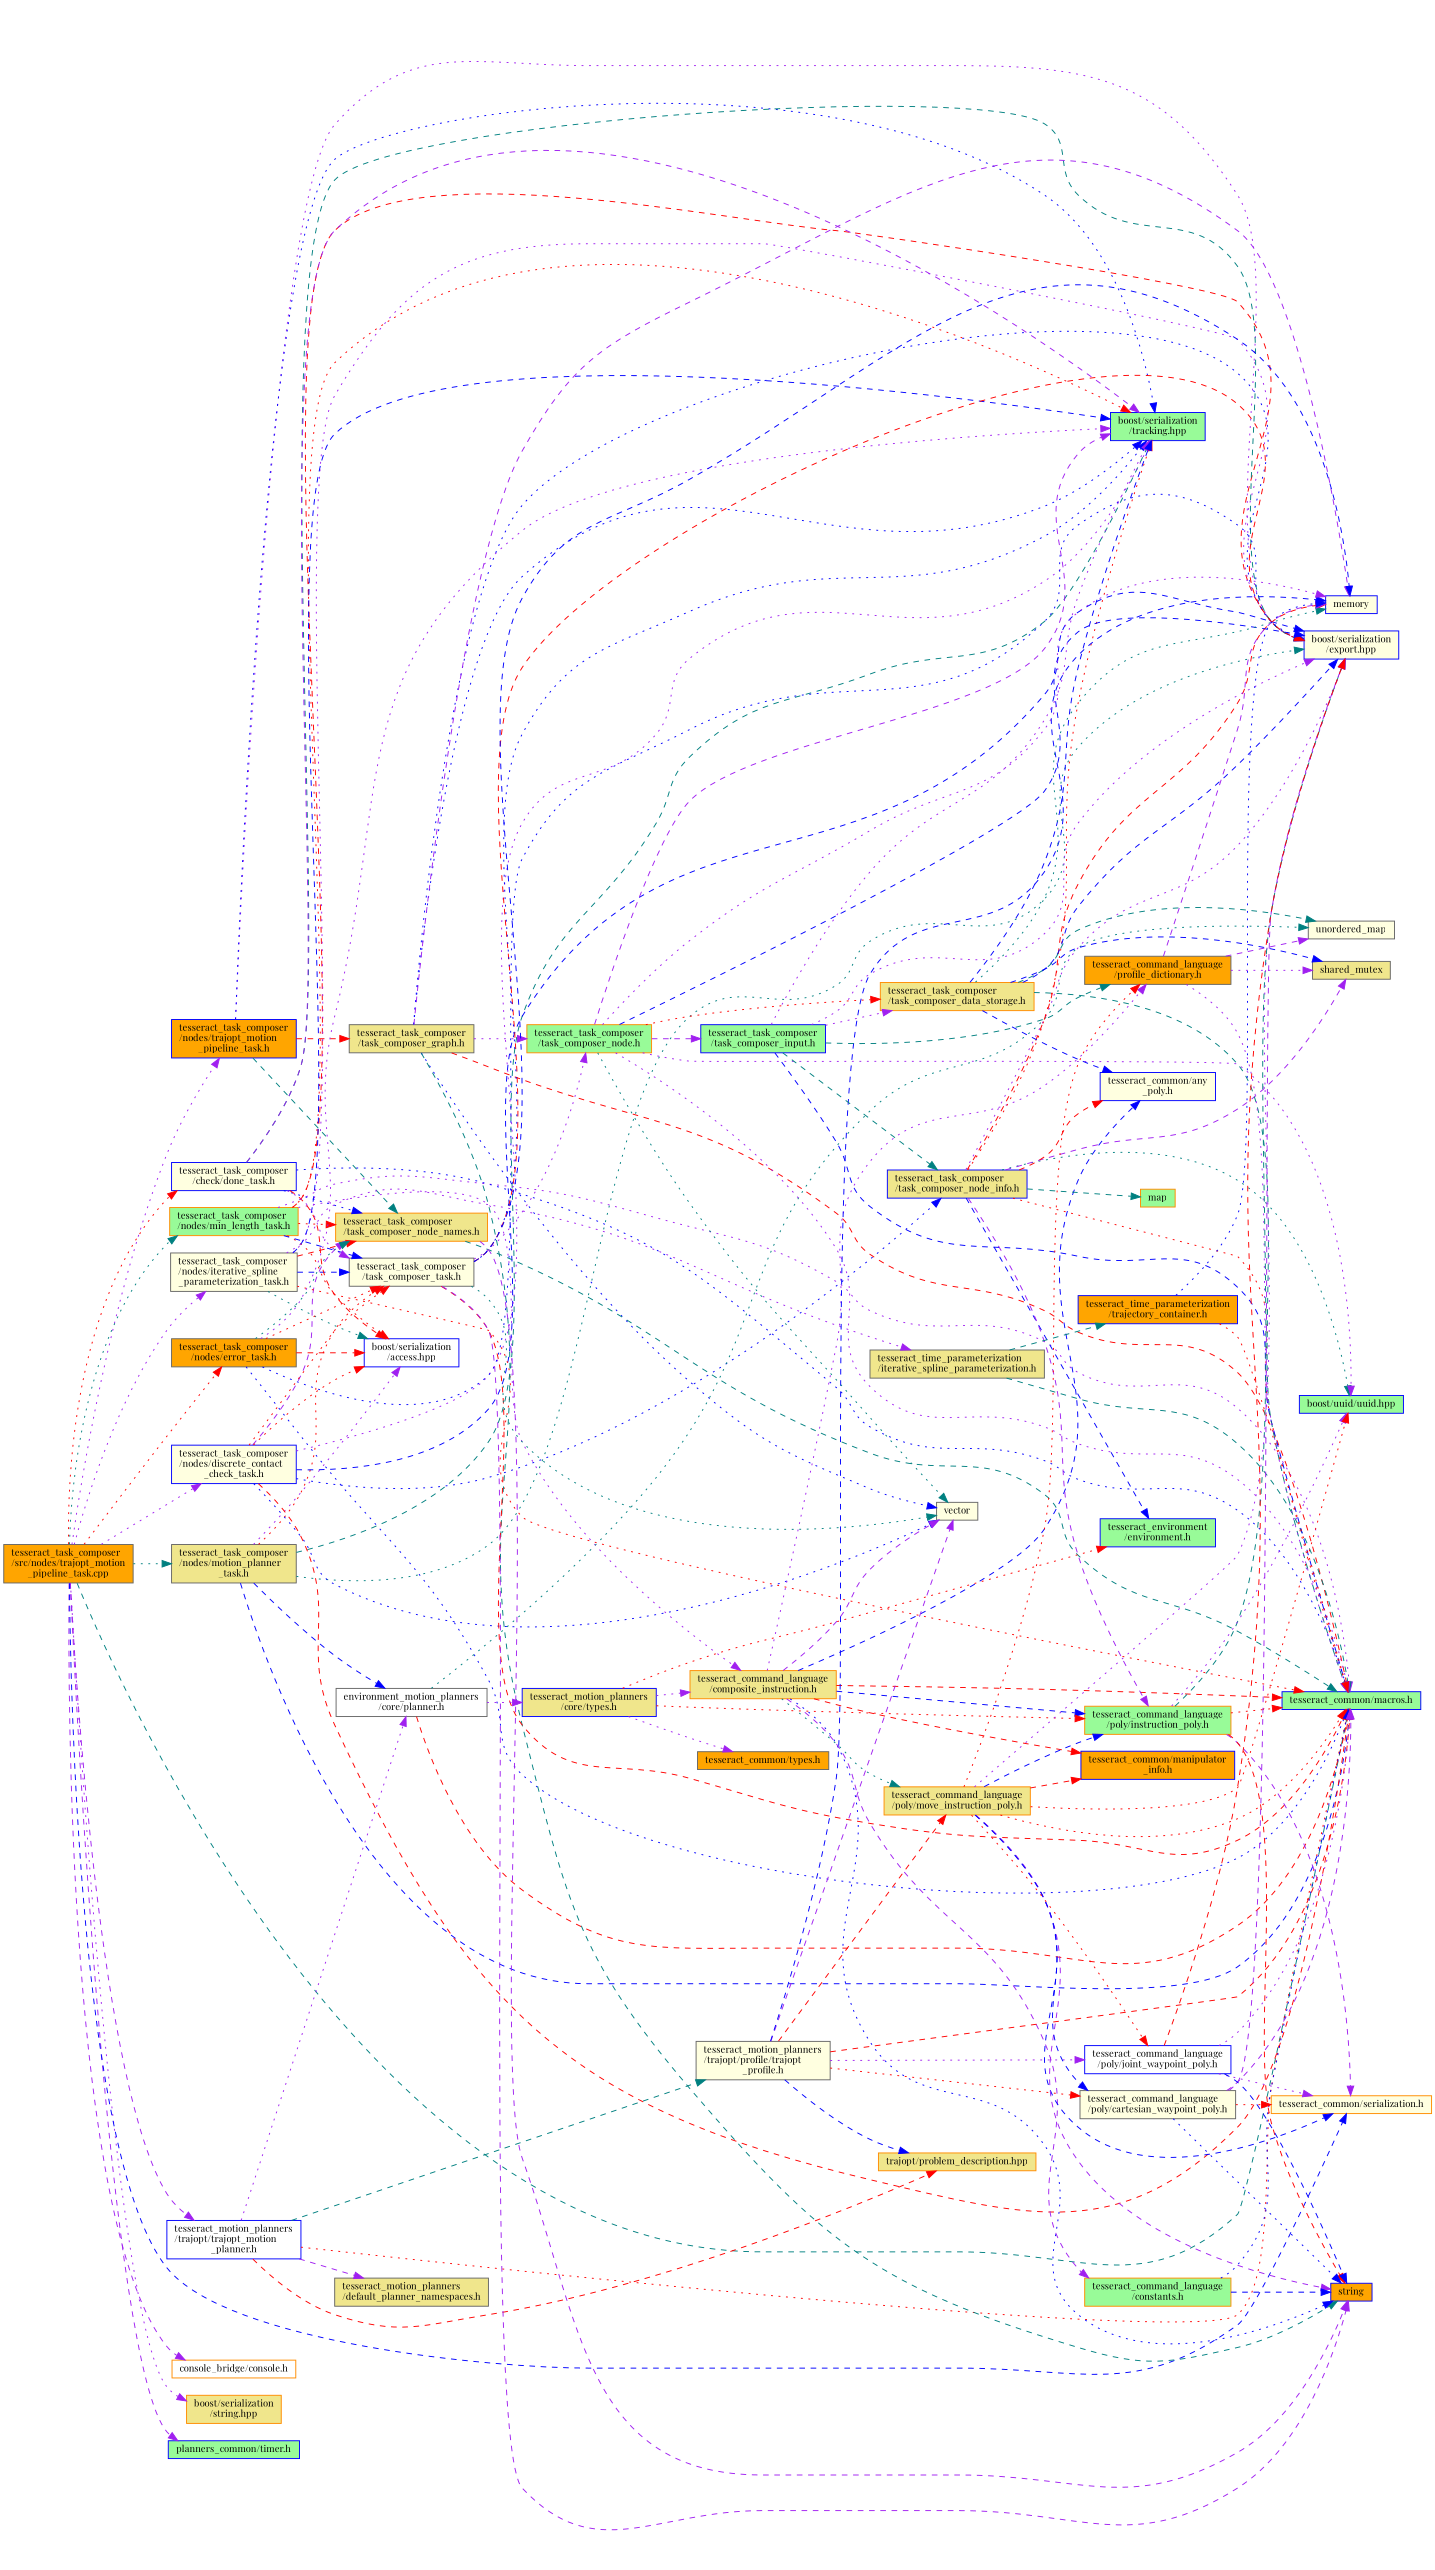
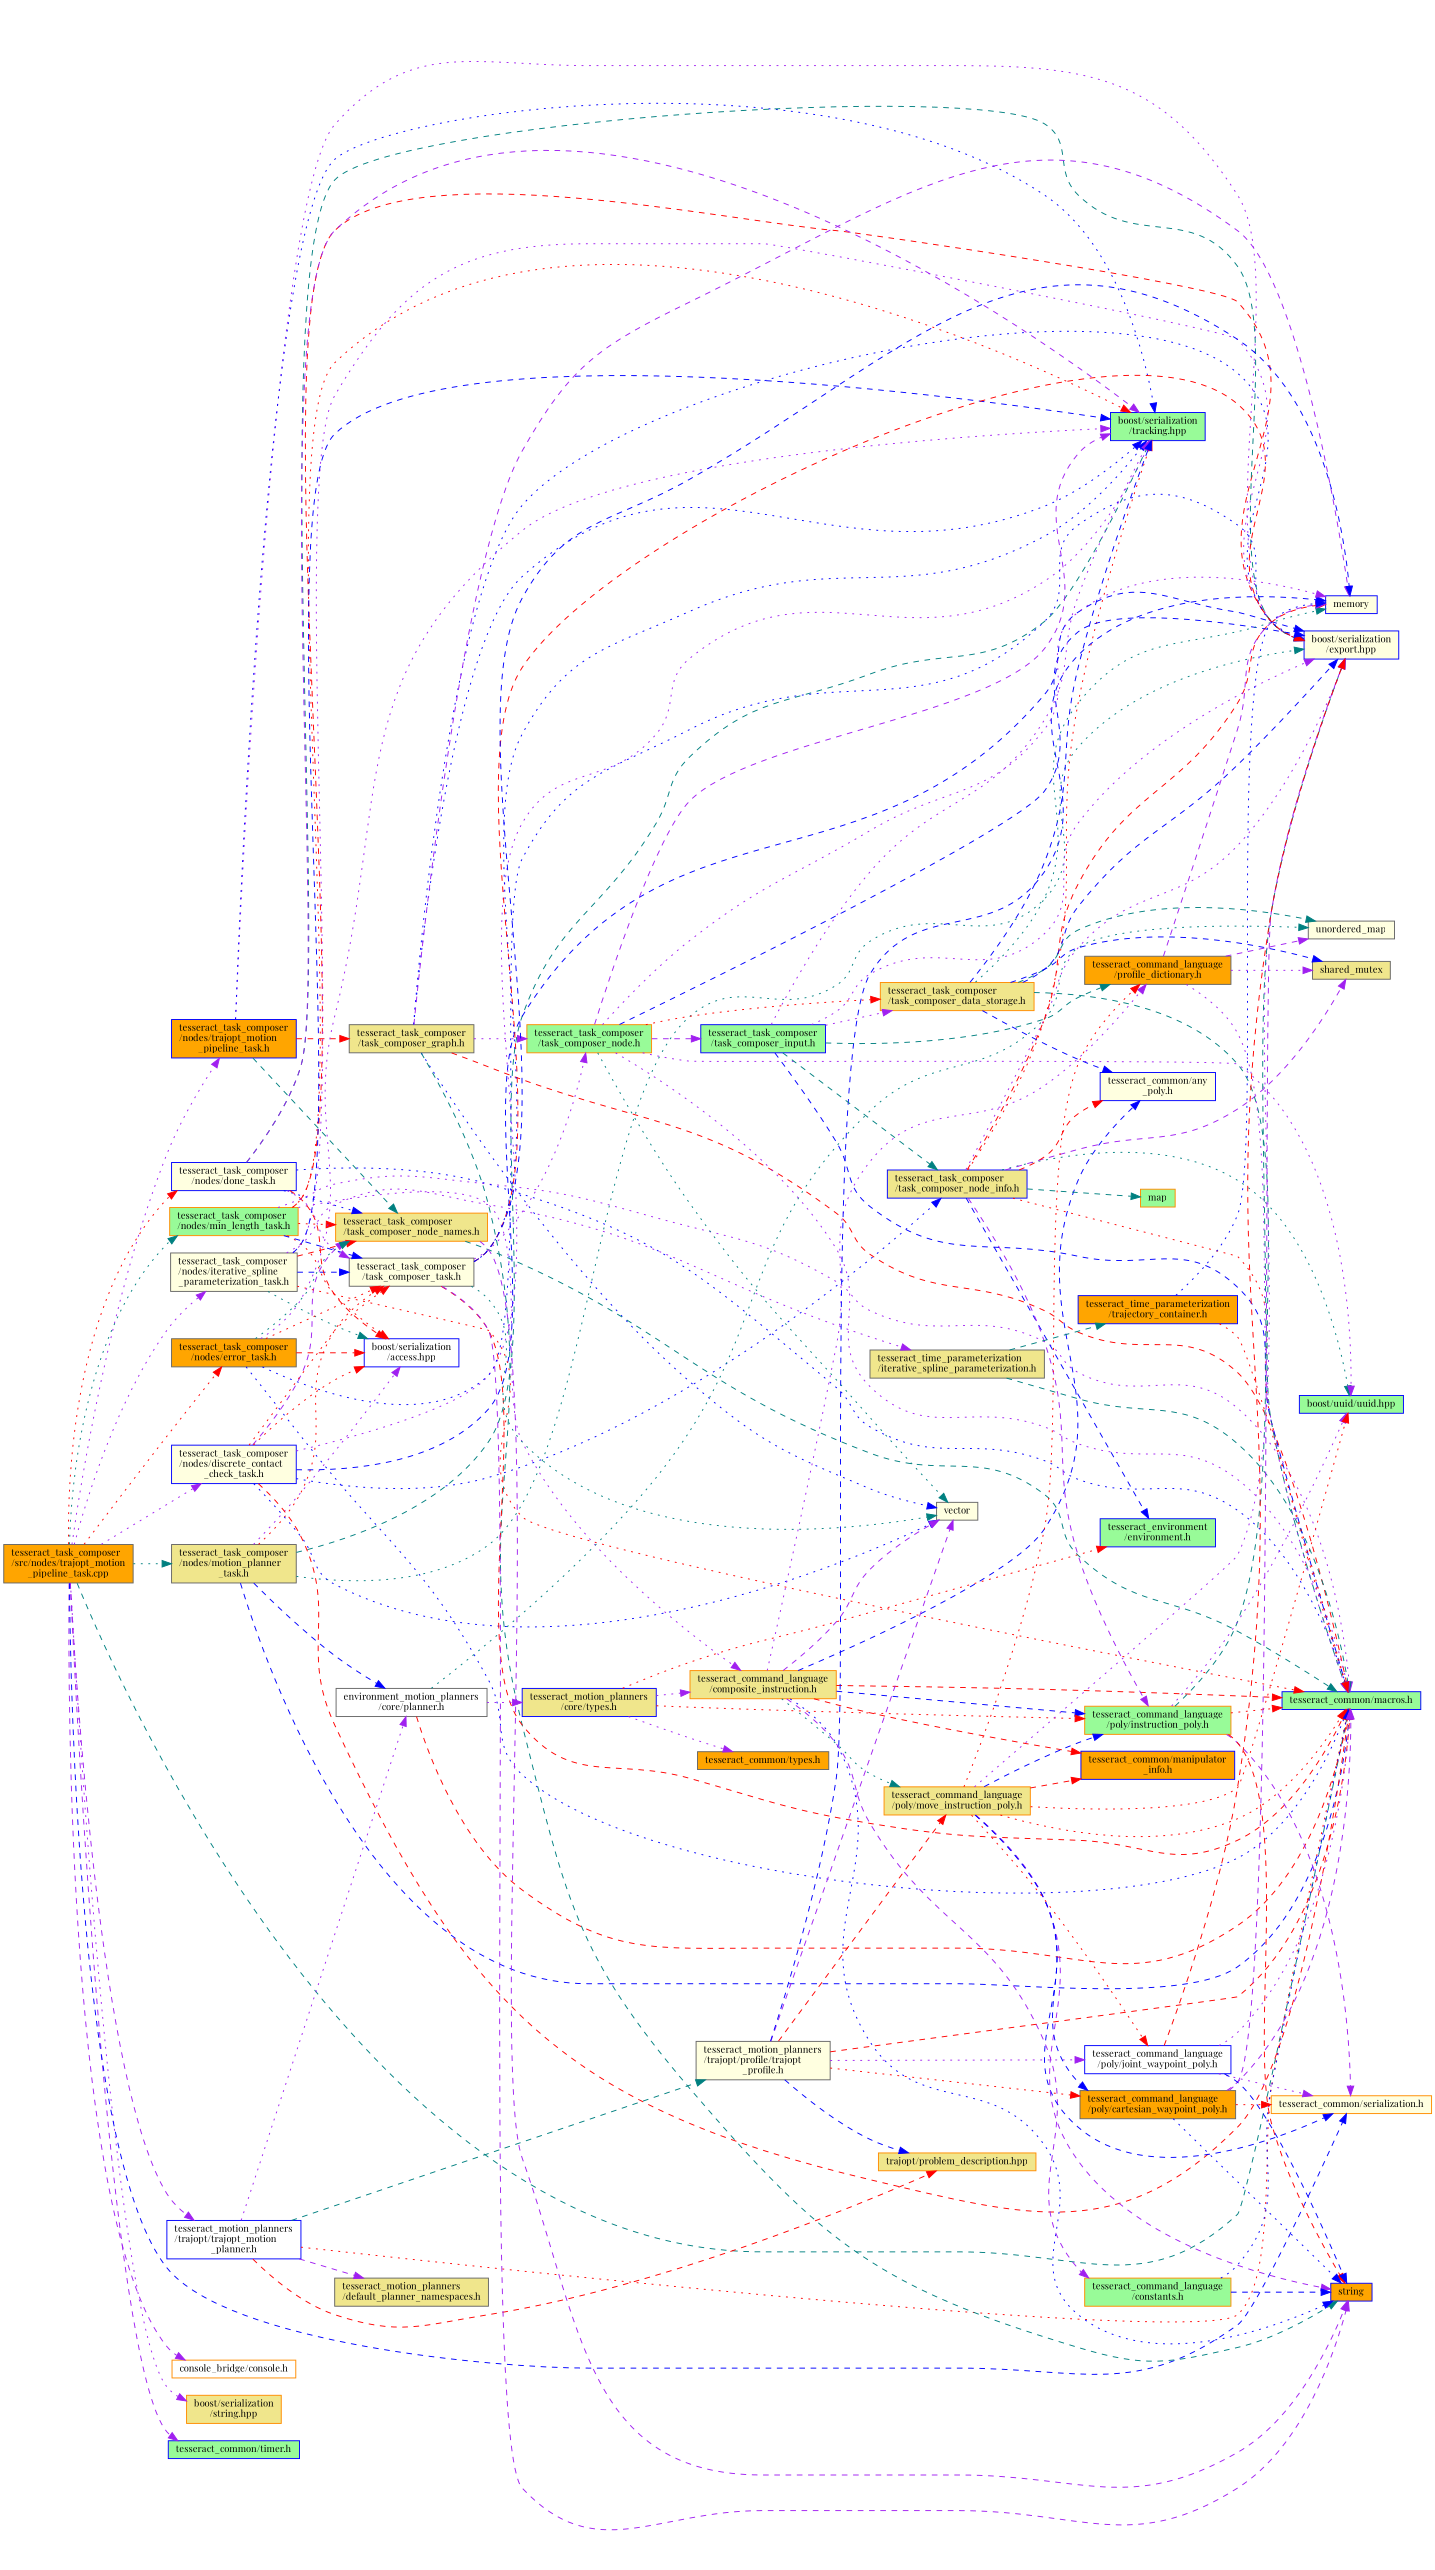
node "tesseract_task_composer /check/done_task.h": label "tesseract_task_composer /check/done_task.h" -> "tesseract_task_composer /nodes/done_task.h"
node "tesseract_command_language /poly/cartesian_waypoint_poly.h": fillcolor lightyellow -> orange
node "planners_common/timer.h": label "planners_common/timer.h" -> "tesseract_common/timer.h"
